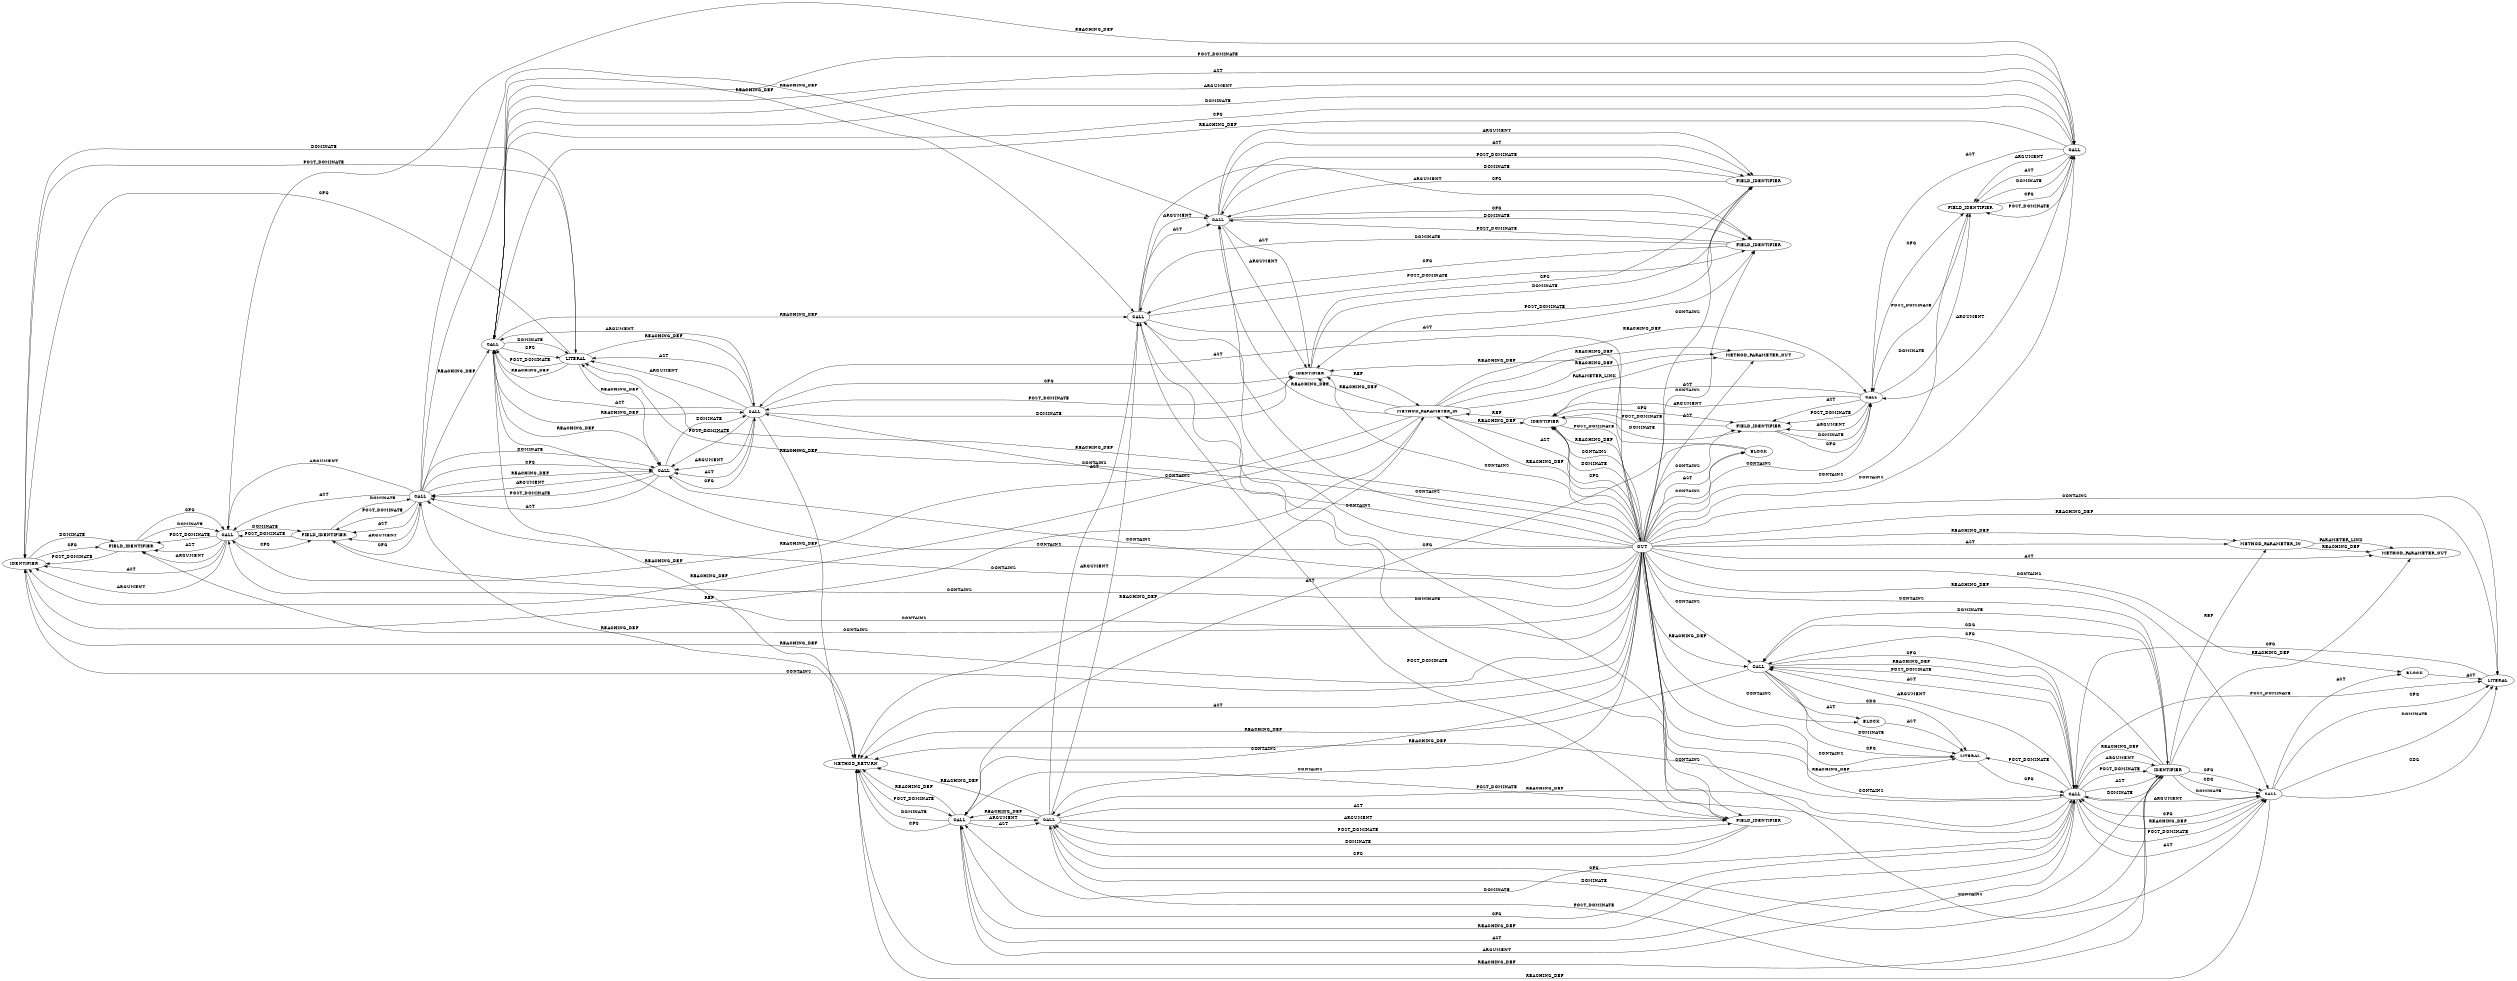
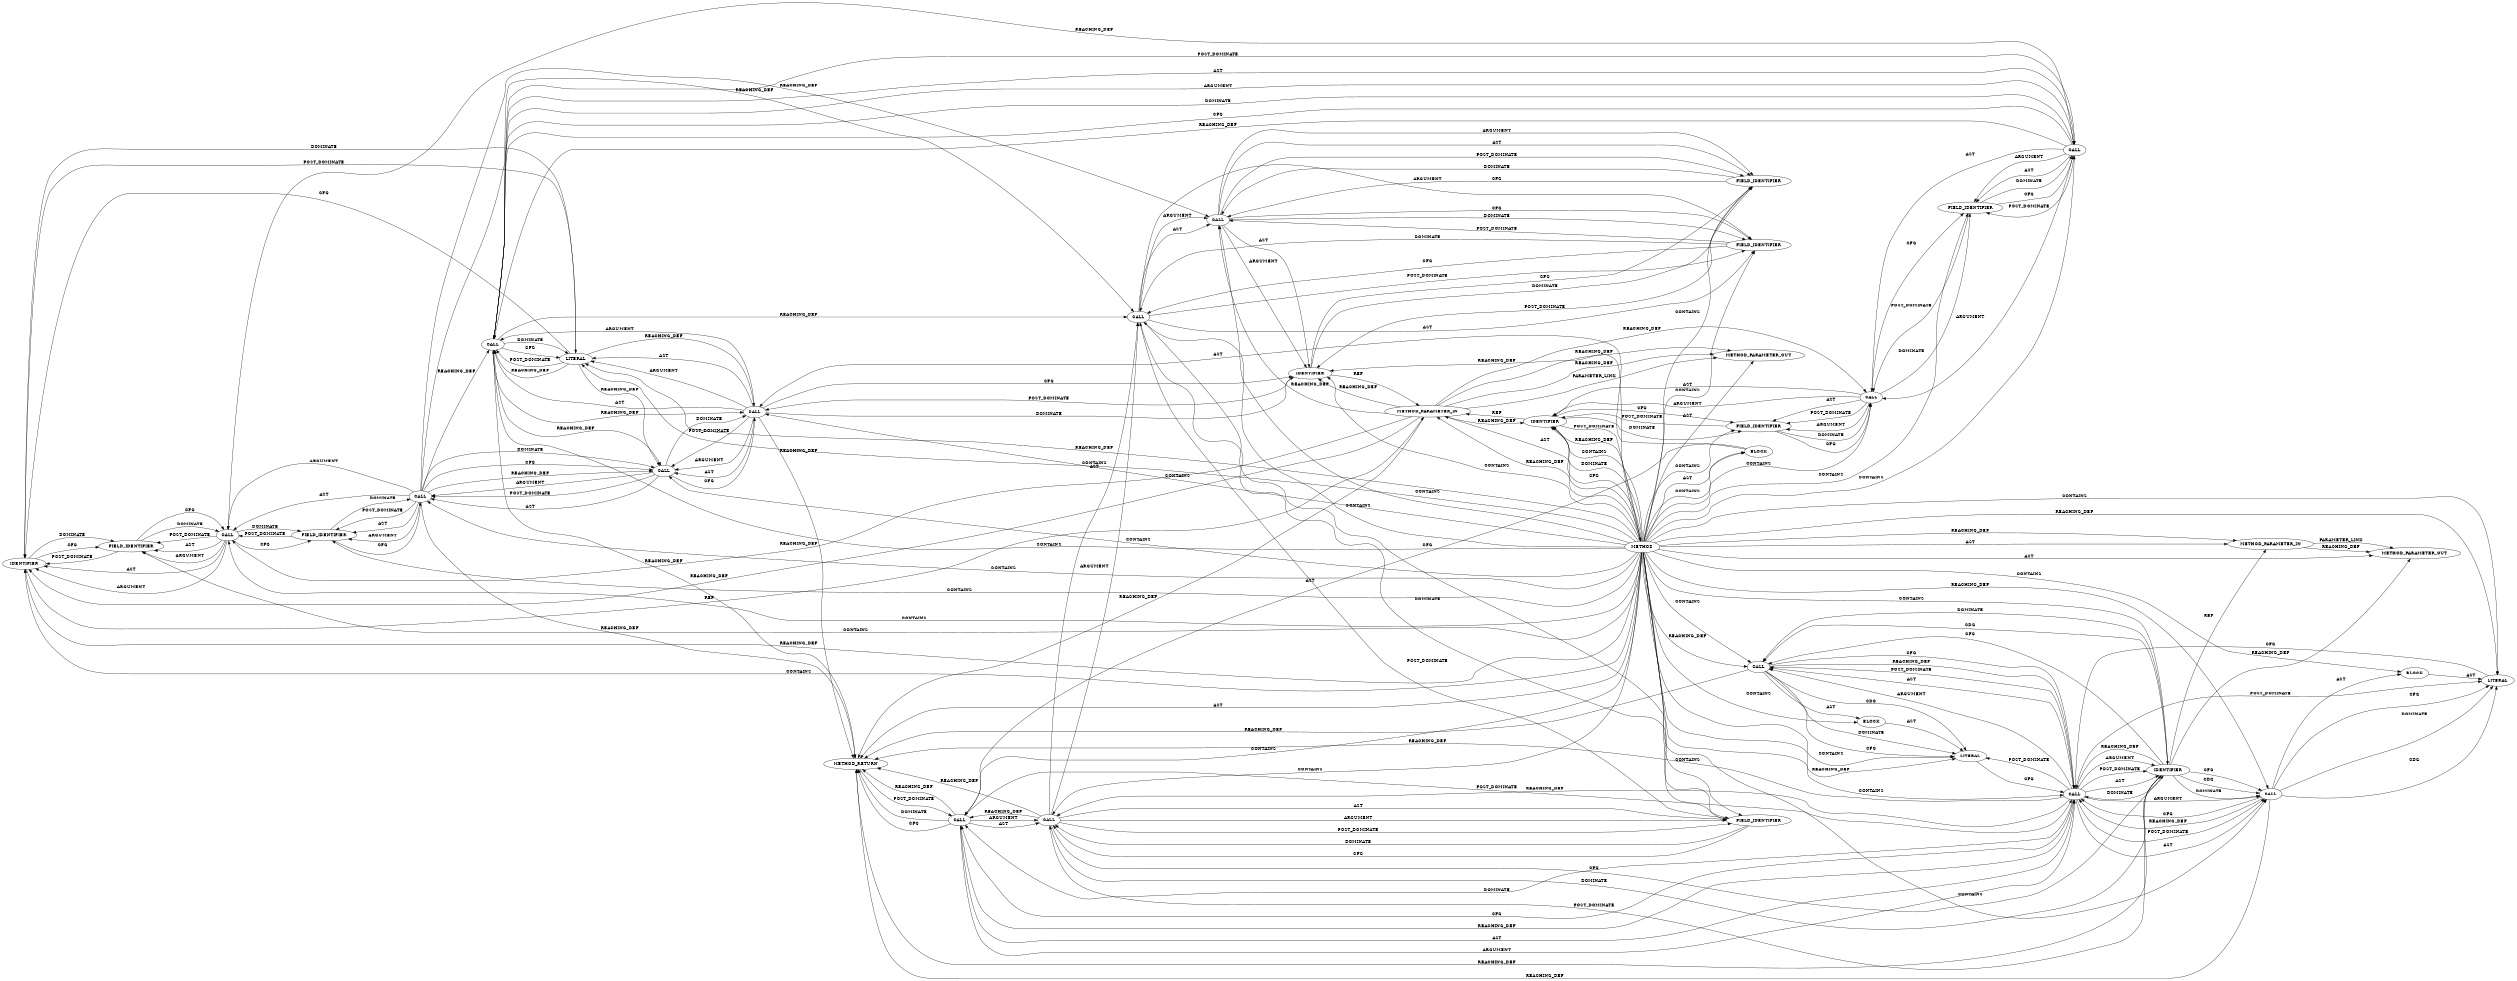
node "OUT": label "OUT" -> "METHOD"
